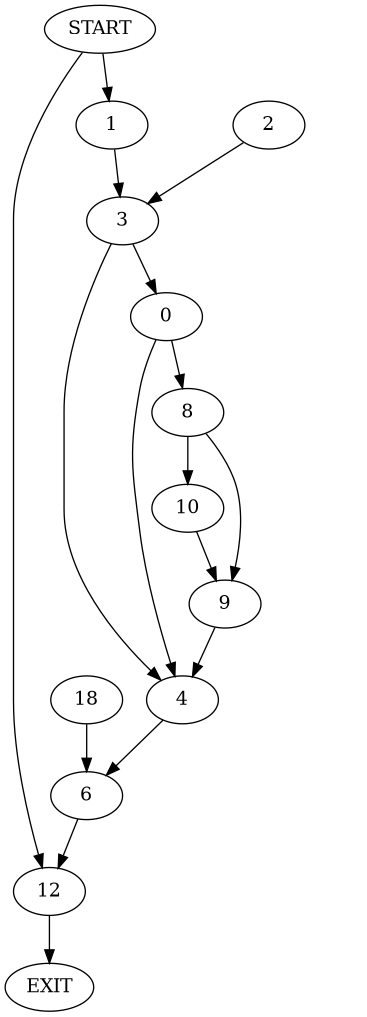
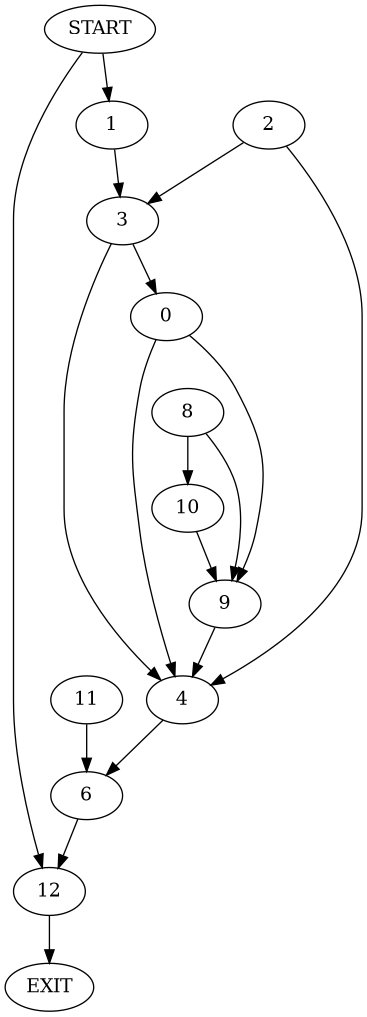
edge "0" -> "8": now "0" -> "9"
edge "2" -> "4": added
node "18": label "18" -> "11"
